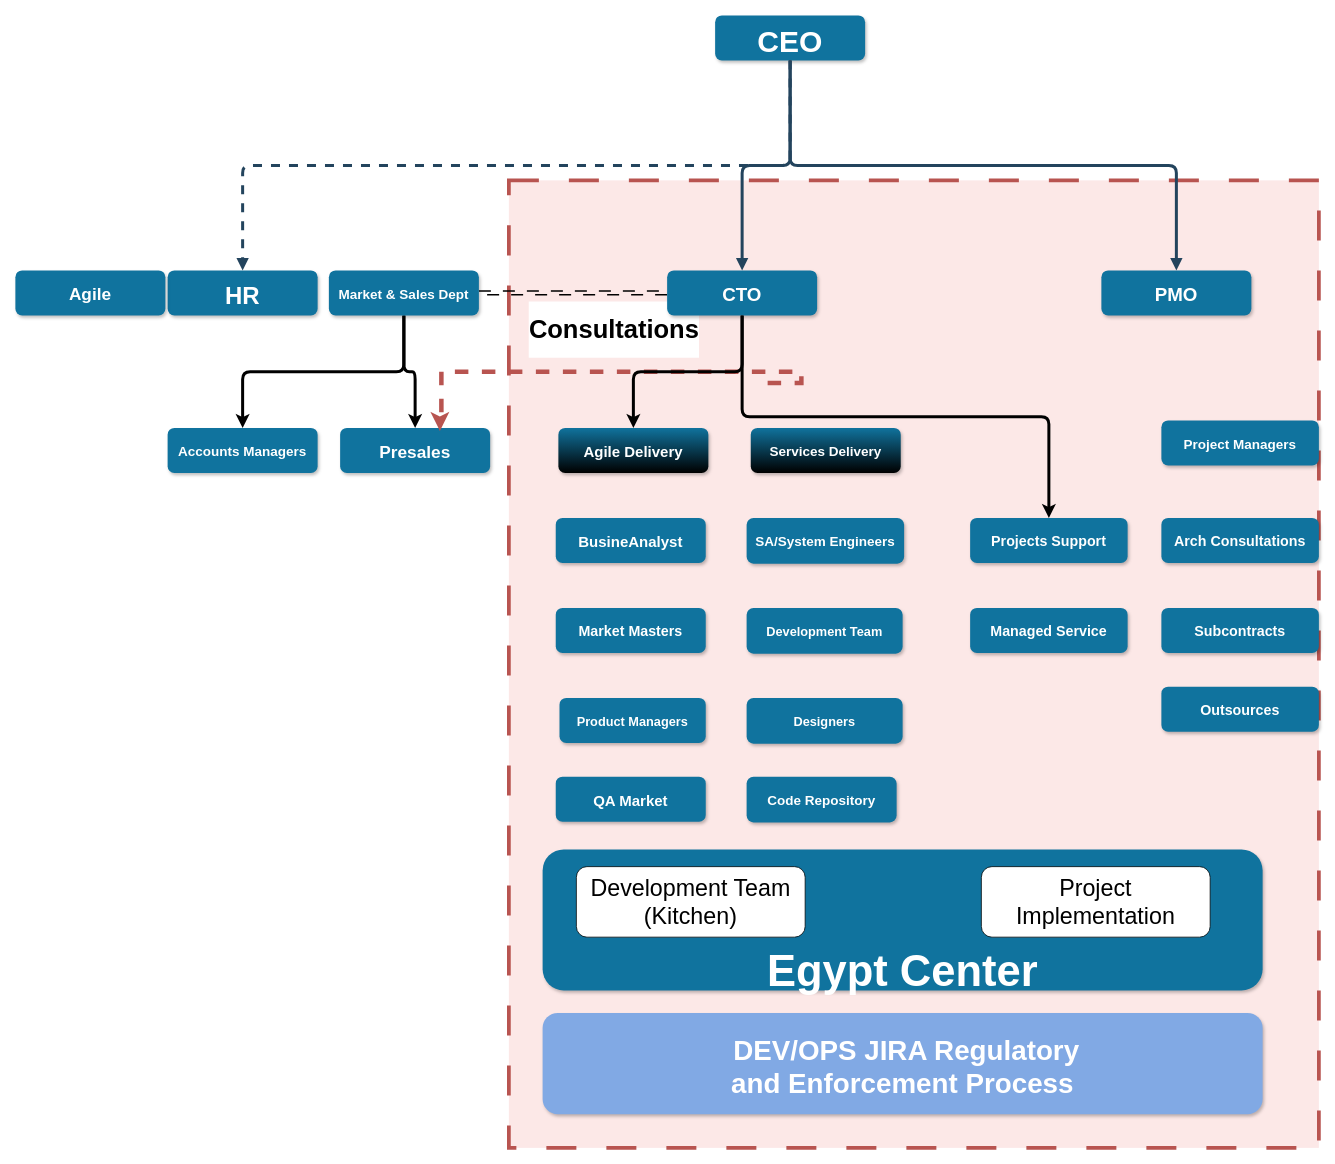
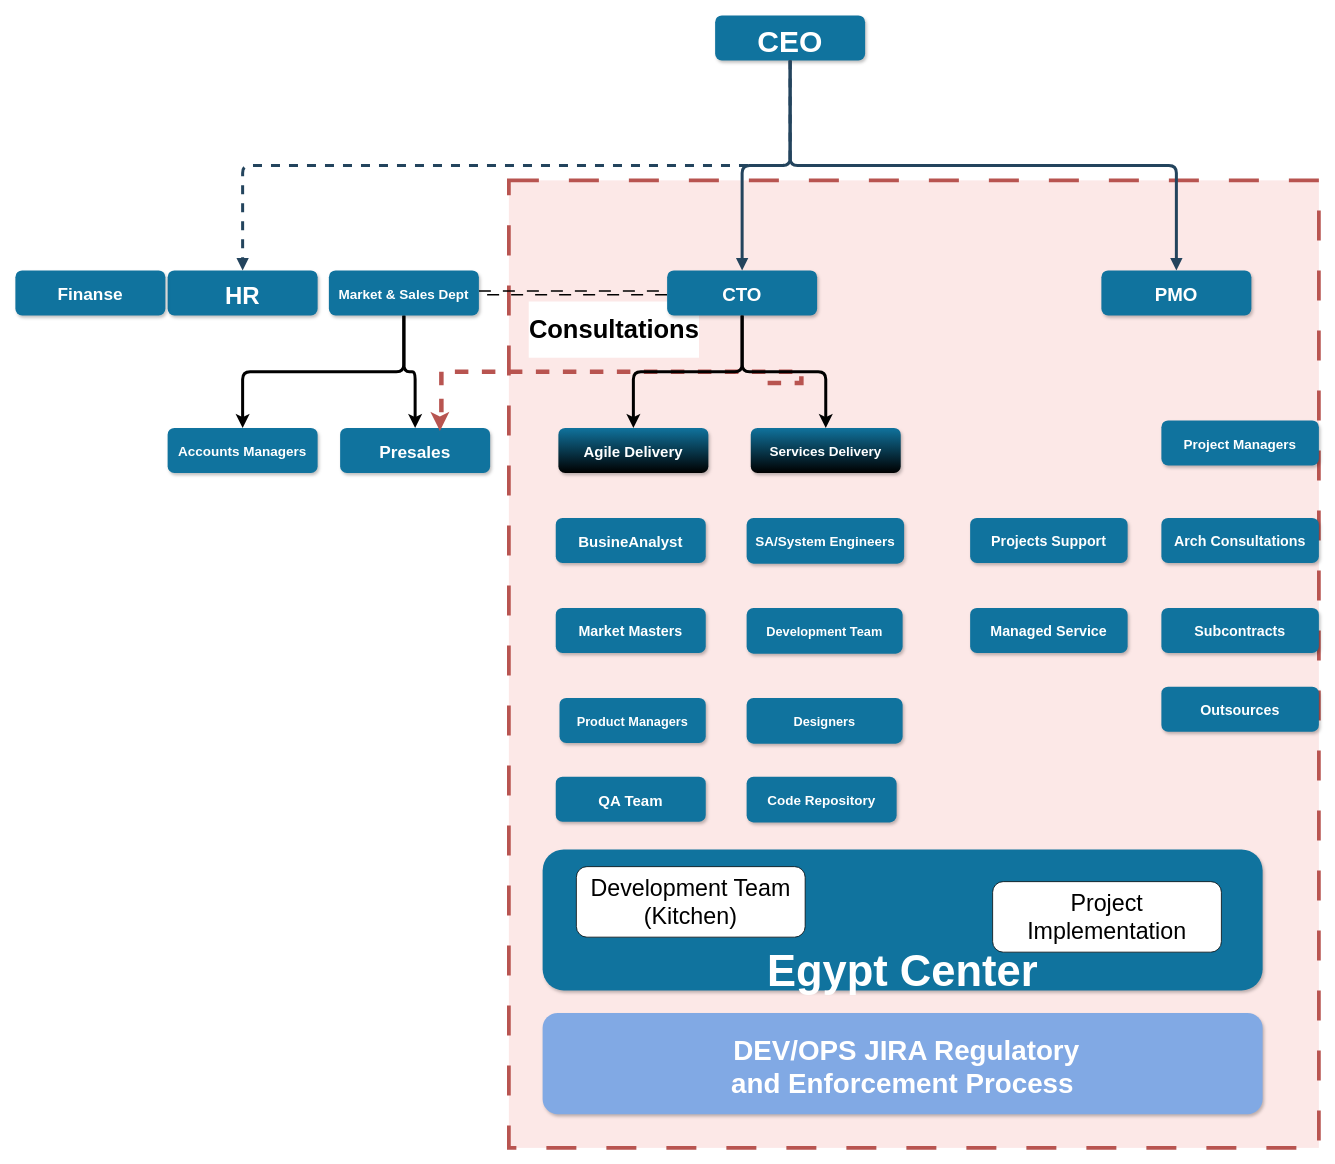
node "Agile": label "Agile" -> "Finanse"
edge "CTO" -> "Projects Support": now "CTO" -> "Services Delivery"
node "QA Market": label "QA Market" -> "QA Team"
node "Project Implementation": moved (1096, 902) -> (1107, 917)
